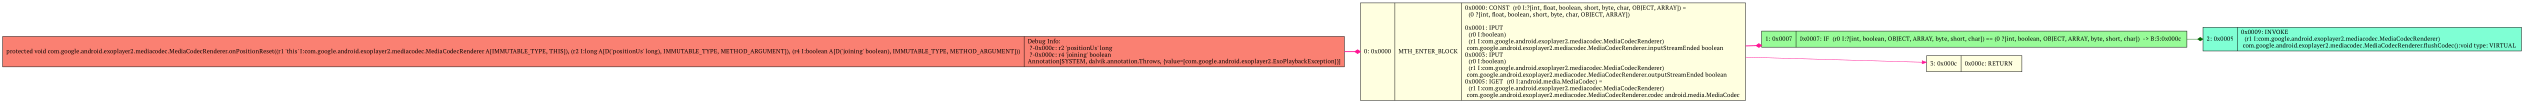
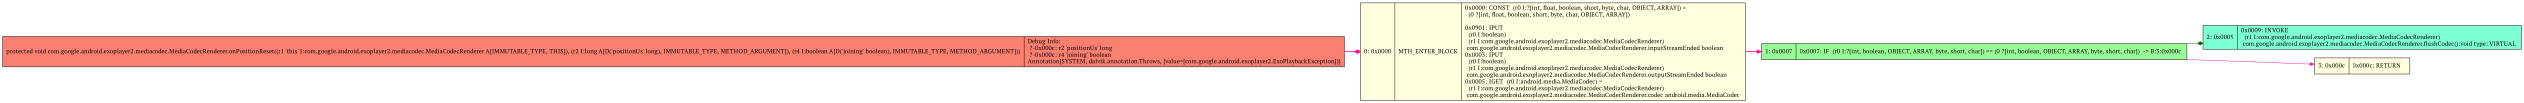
node "0: 0x0000": text "0x0001: IPUT" -> "0x0901: IPUT"
edge "0: 0x0000" -> "1: 0x0007": arrowhead diamond -> normal
edge "0: 0x0000" -> "3: 0x000c": now "1: 0x0007" -> "3: 0x000c"
